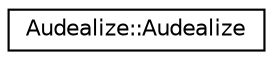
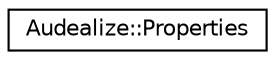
node "Audealize::Audealize": label "Audealize::Audealize" -> "Audealize::Properties"
